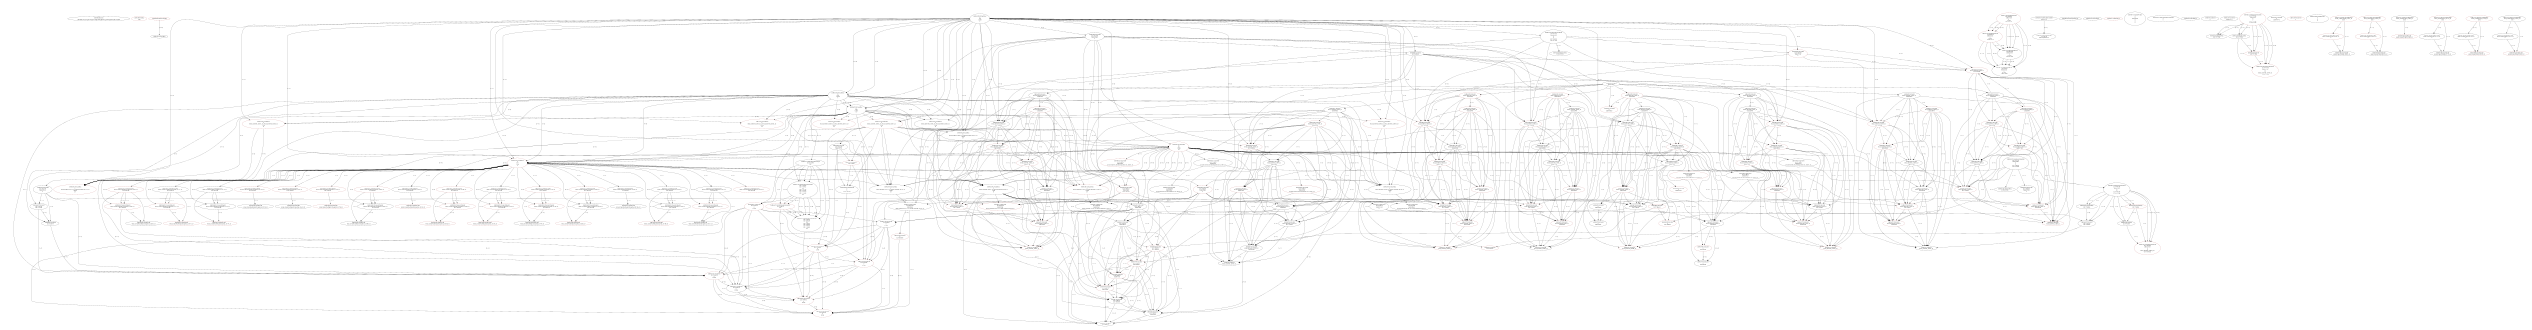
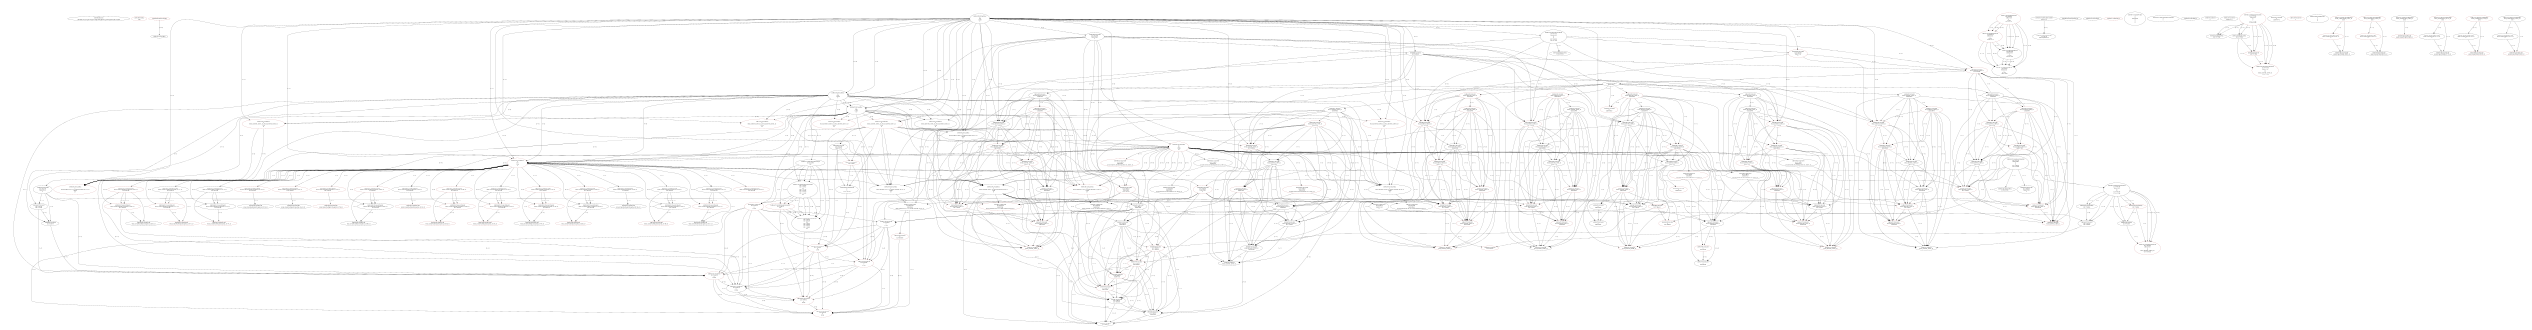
edge "268464439.lstrcatW retval_lstrlenW_32864_32 3221762048" -> "268464692.lstrcatW retval_lstrlenW_32864_32 268497764": now "268464439.lstrcatW retval_lstrlenW_32864_32 3221762048" -> "268464893.lstrlenW 268497860"
